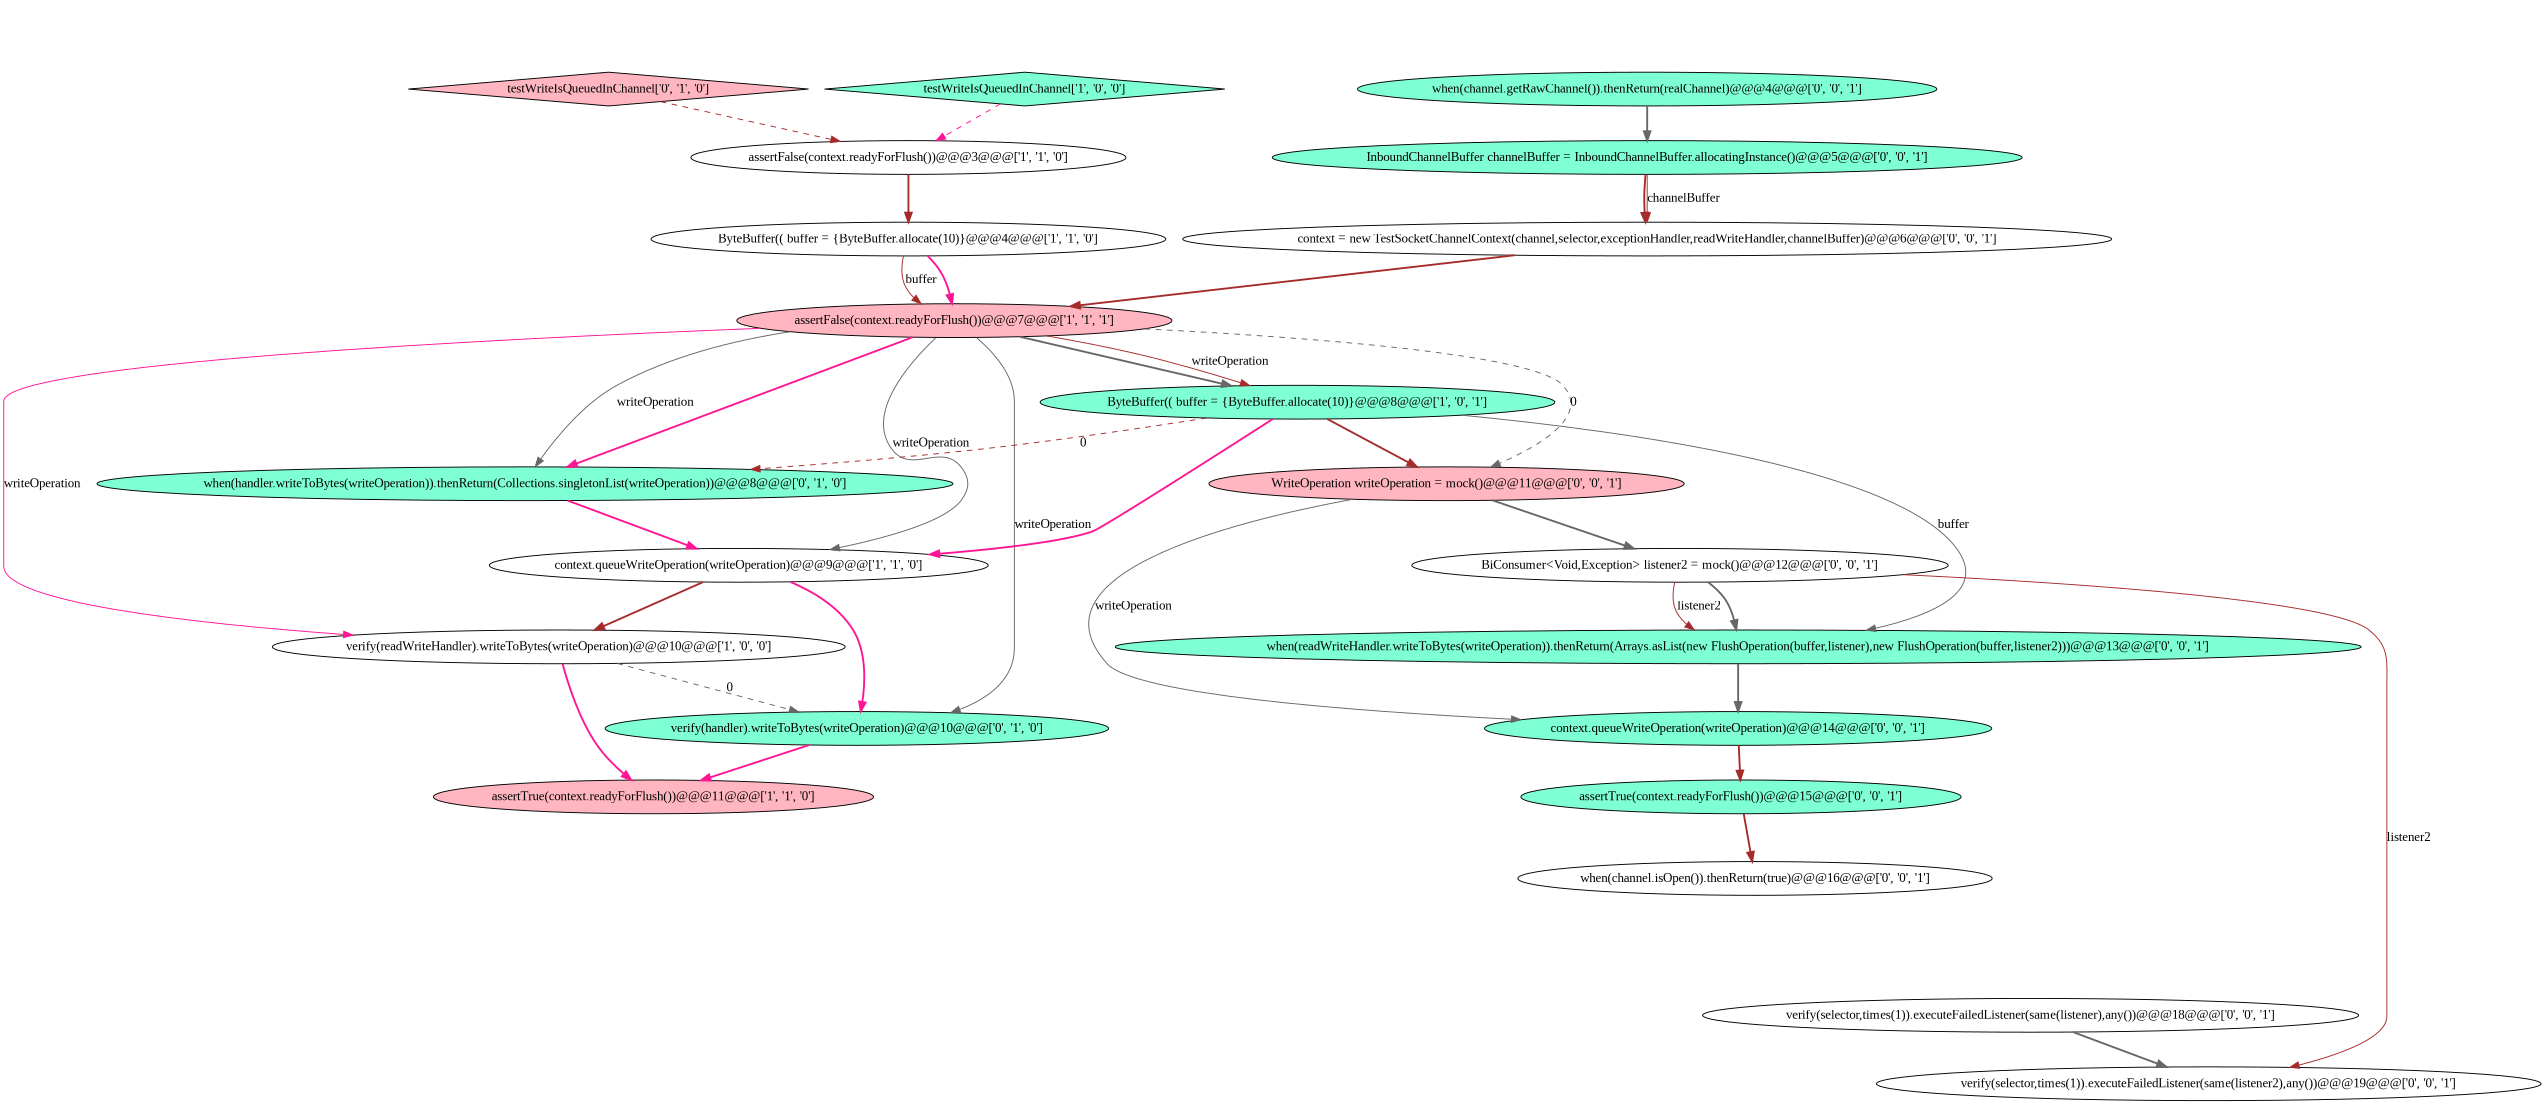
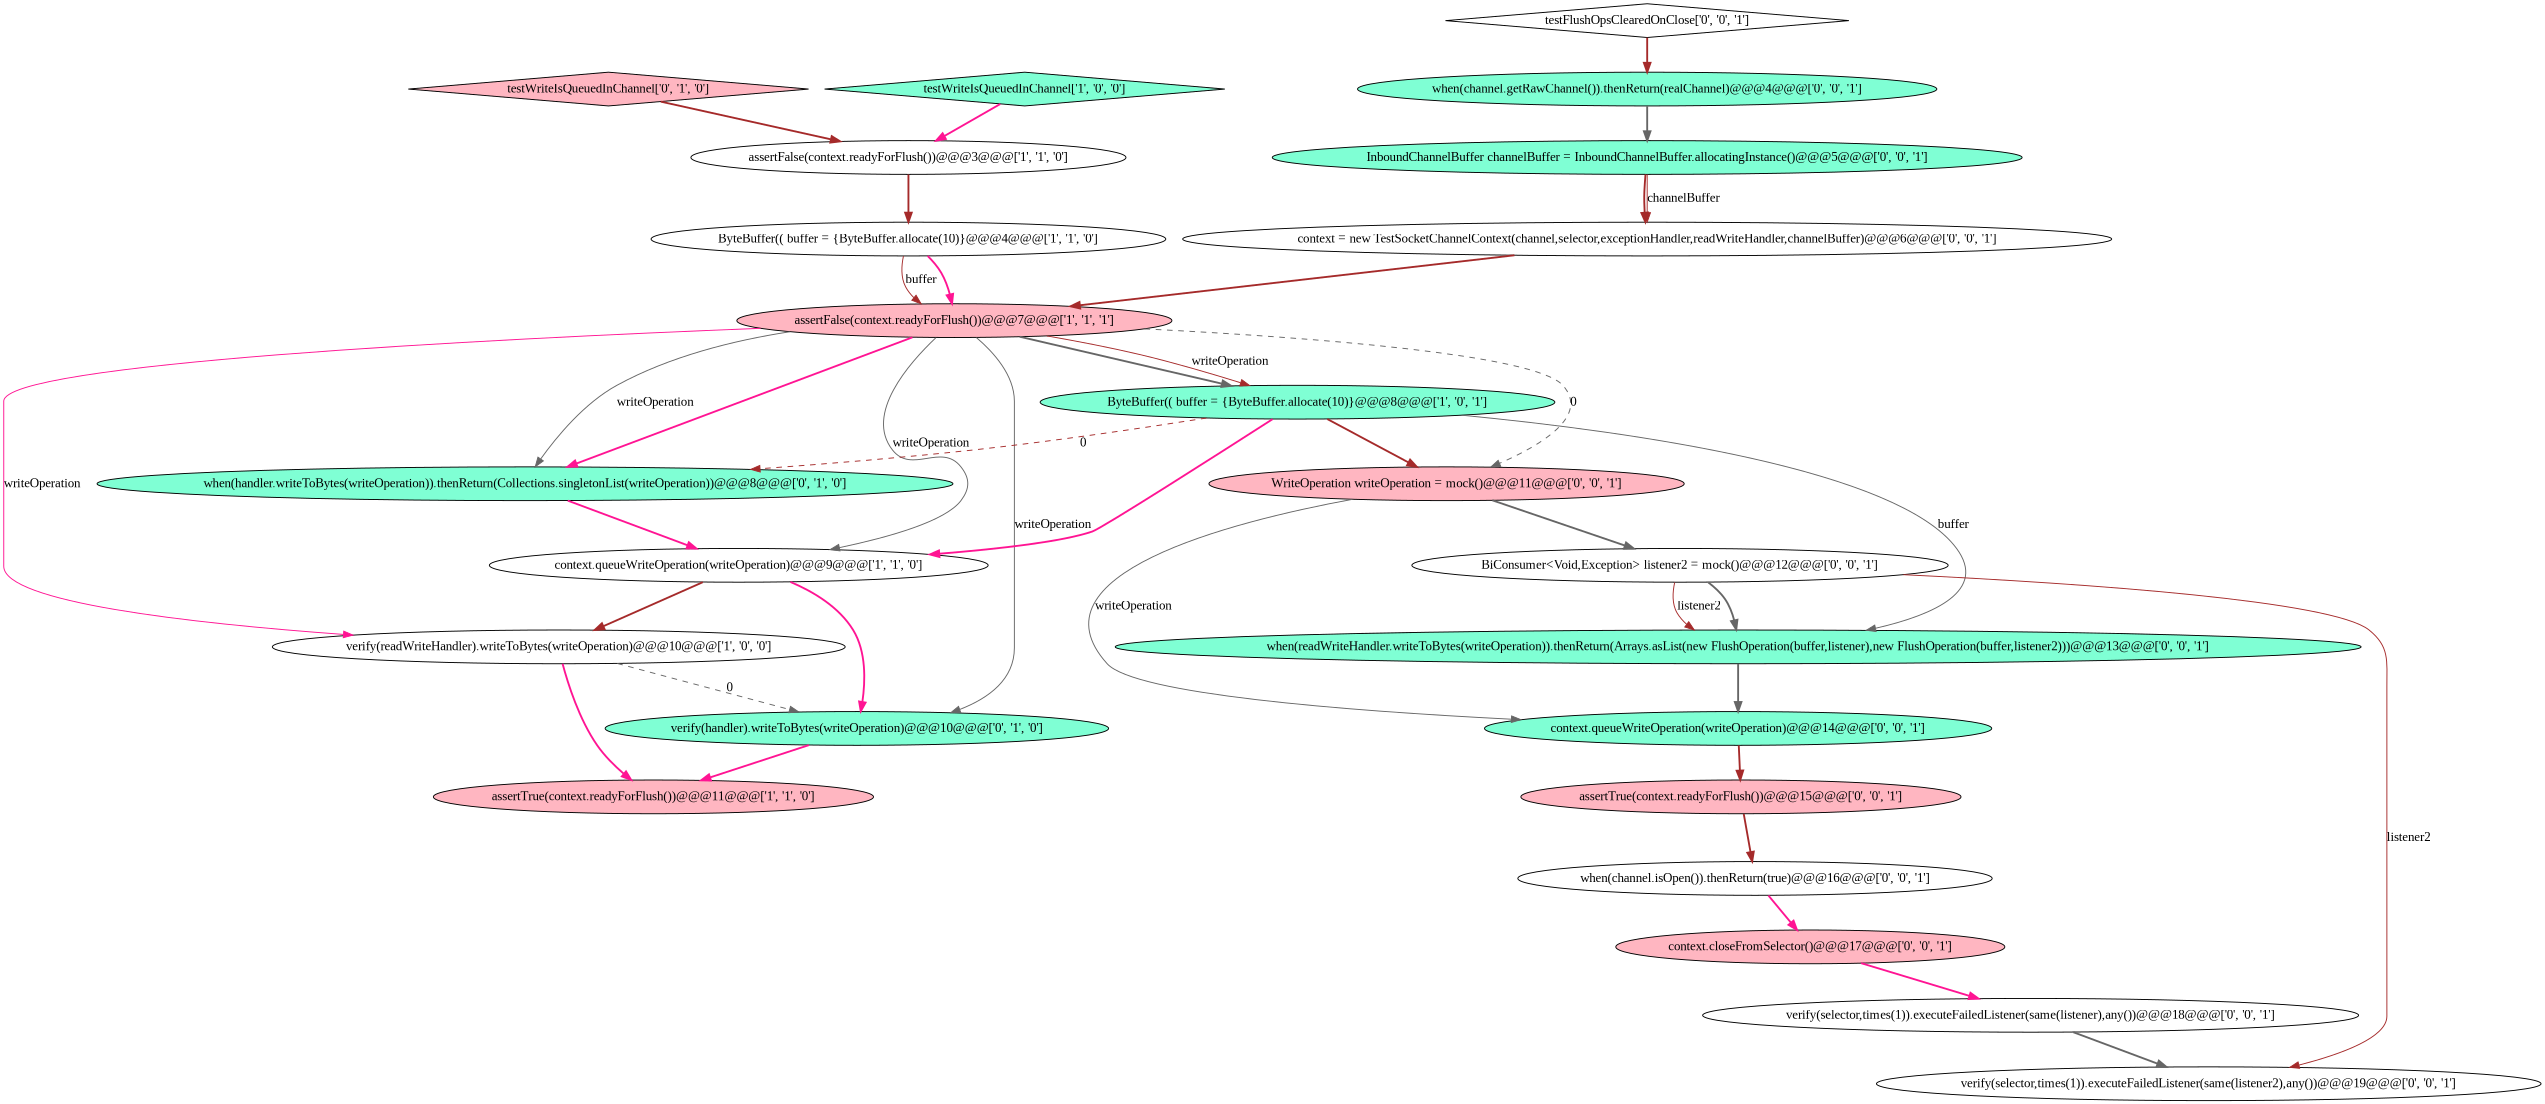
node "testFlushOpsClearedOnClose['0', '0', '1']": added
edge "testWriteIsQueuedInChannel['0', '1', '0']" -> "assertFalse(context.readyForFlush())@@@3@@@['1', '1', '0']": style dashed -> bold
edge "testWriteIsQueuedInChannel['1', '0', '0']" -> "assertFalse(context.readyForFlush())@@@3@@@['1', '1', '0']": style dashed -> bold
node "assertTrue(context.readyForFlush())@@@15@@@['0', '0', '1']": fillcolor aquamarine -> lightpink
node "context.closeFromSelector()@@@17@@@['0', '0', '1']": added
